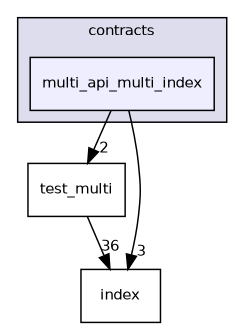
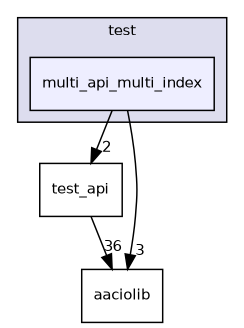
cluster "contracts": label "contracts" -> "test"
node "test_multi": label "test_multi" -> "test_api"
node "index": label "index" -> "aaciolib"
